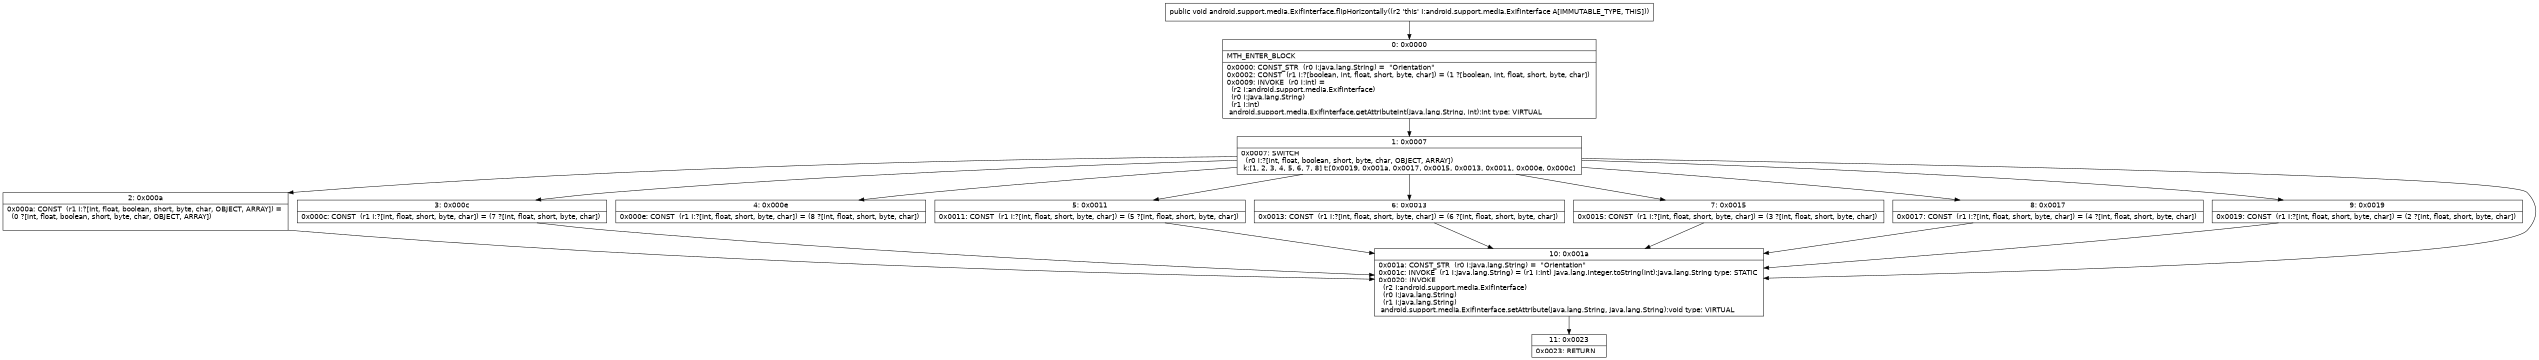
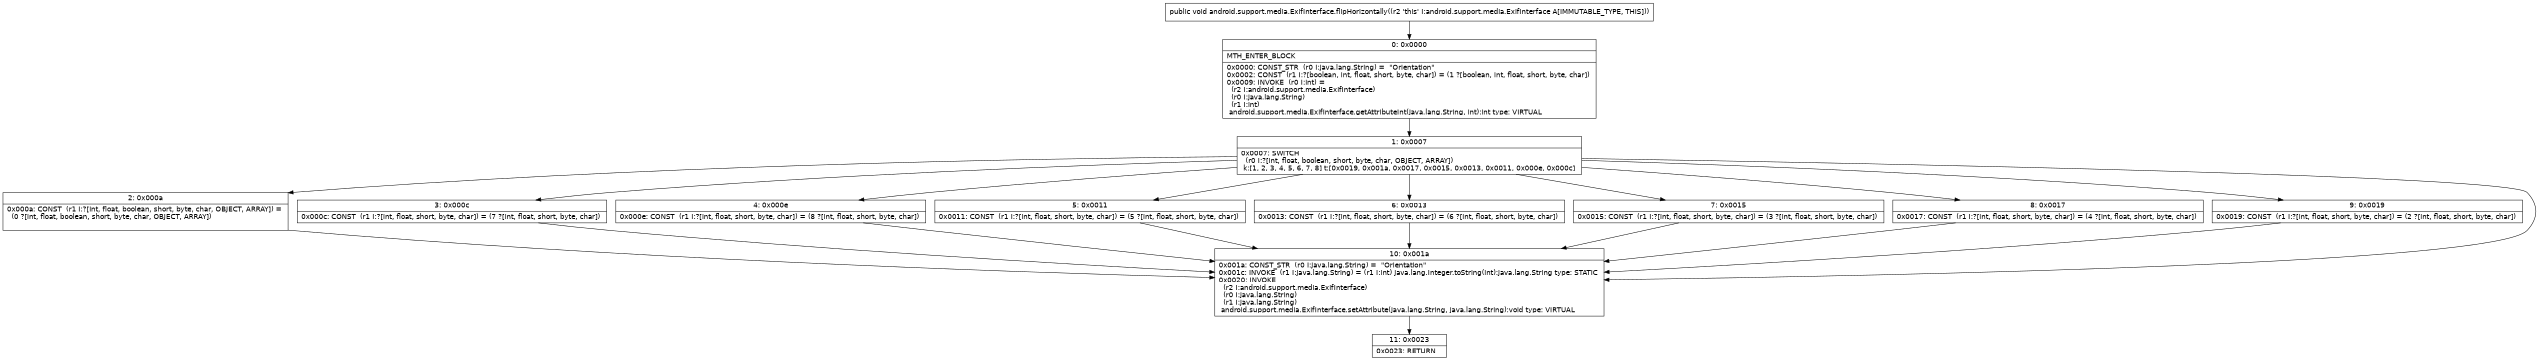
edge "4: 0x000e" -> "10: 0x001a": added
